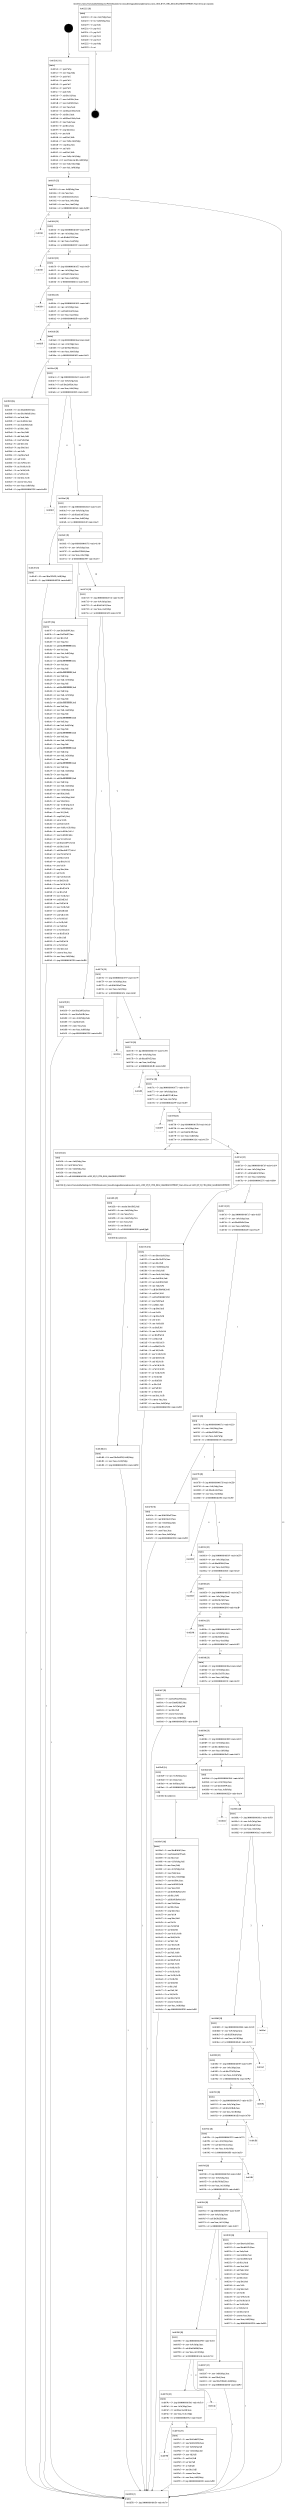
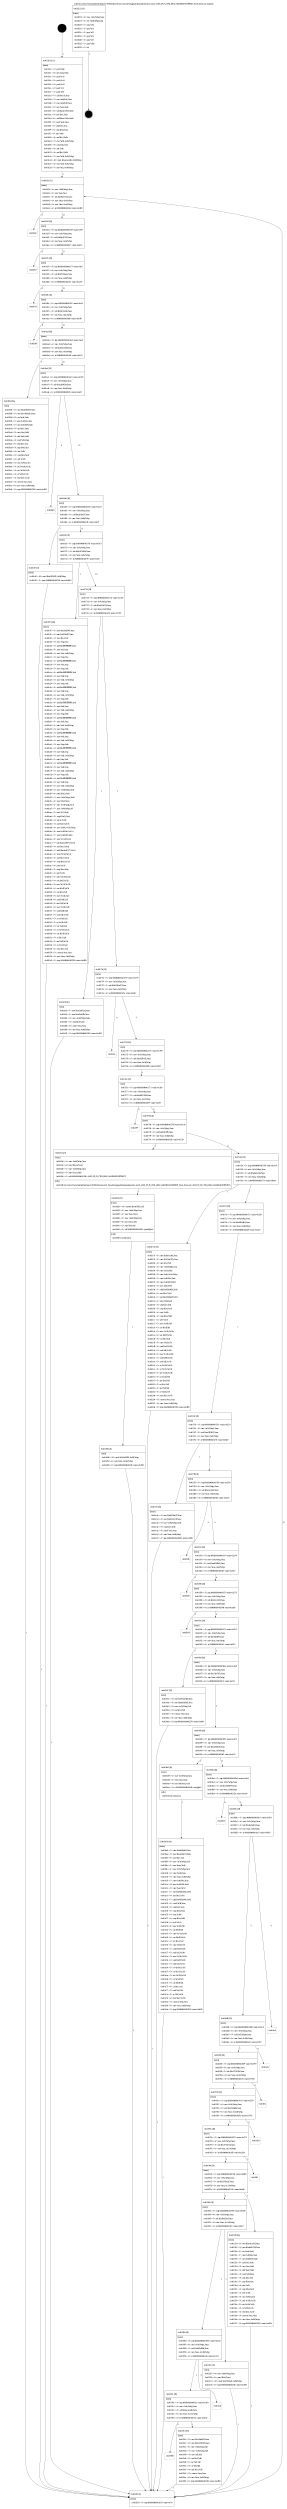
node "0x401df0": removed
